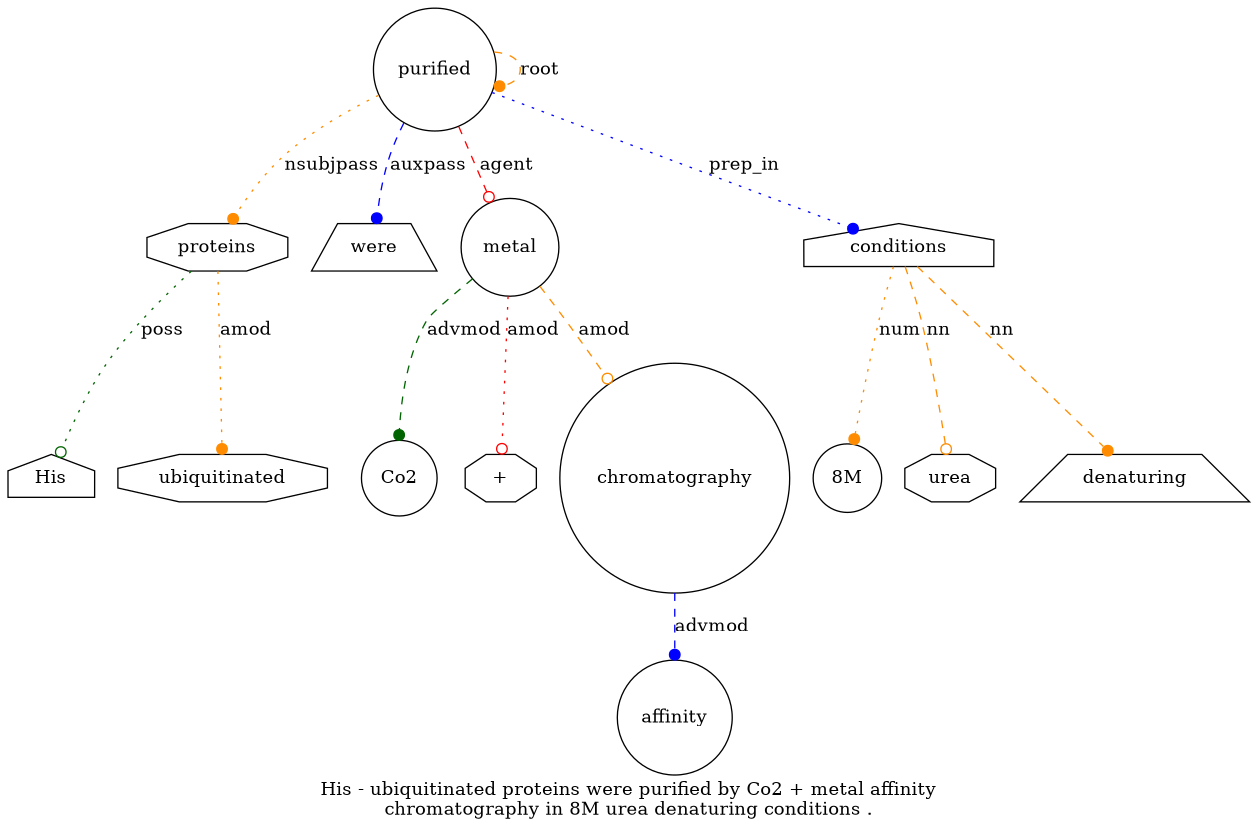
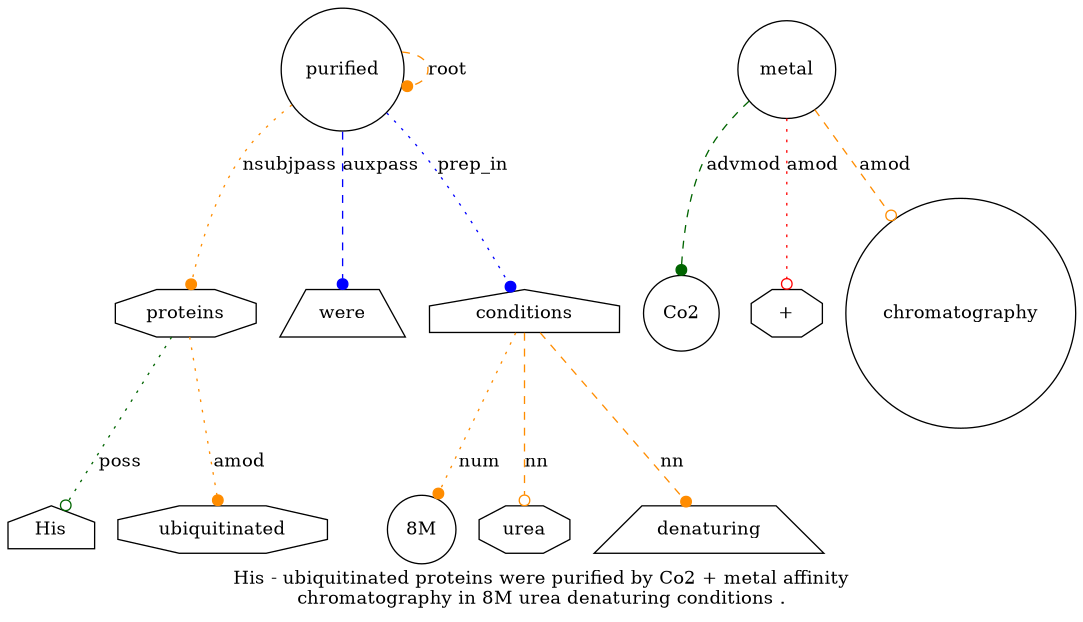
edge "purified" -> "metal": removed, label "agent"
node "affinity": removed
